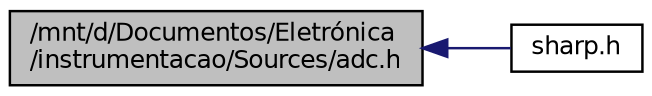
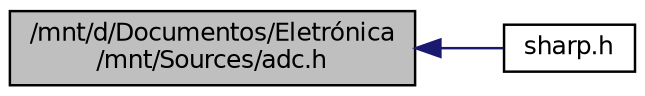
node "/mnt/d/Documentos/Eletrónica /instrumentacao/Sources/adc.h": label "/mnt/d/Documentos/Eletrónica /instrumentacao/Sources/adc.h" -> "/mnt/d/Documentos/Eletrónica /mnt/Sources/adc.h"
